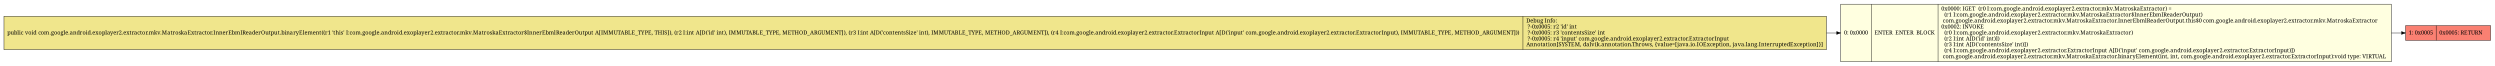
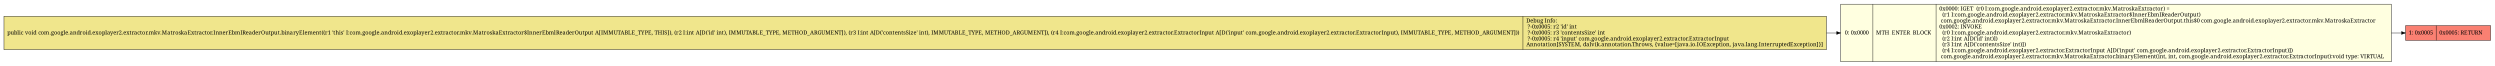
node "0: 0x0000": text "ENTER_ENTER_BLOCK" -> "MTH_ENTER_BLOCK"
